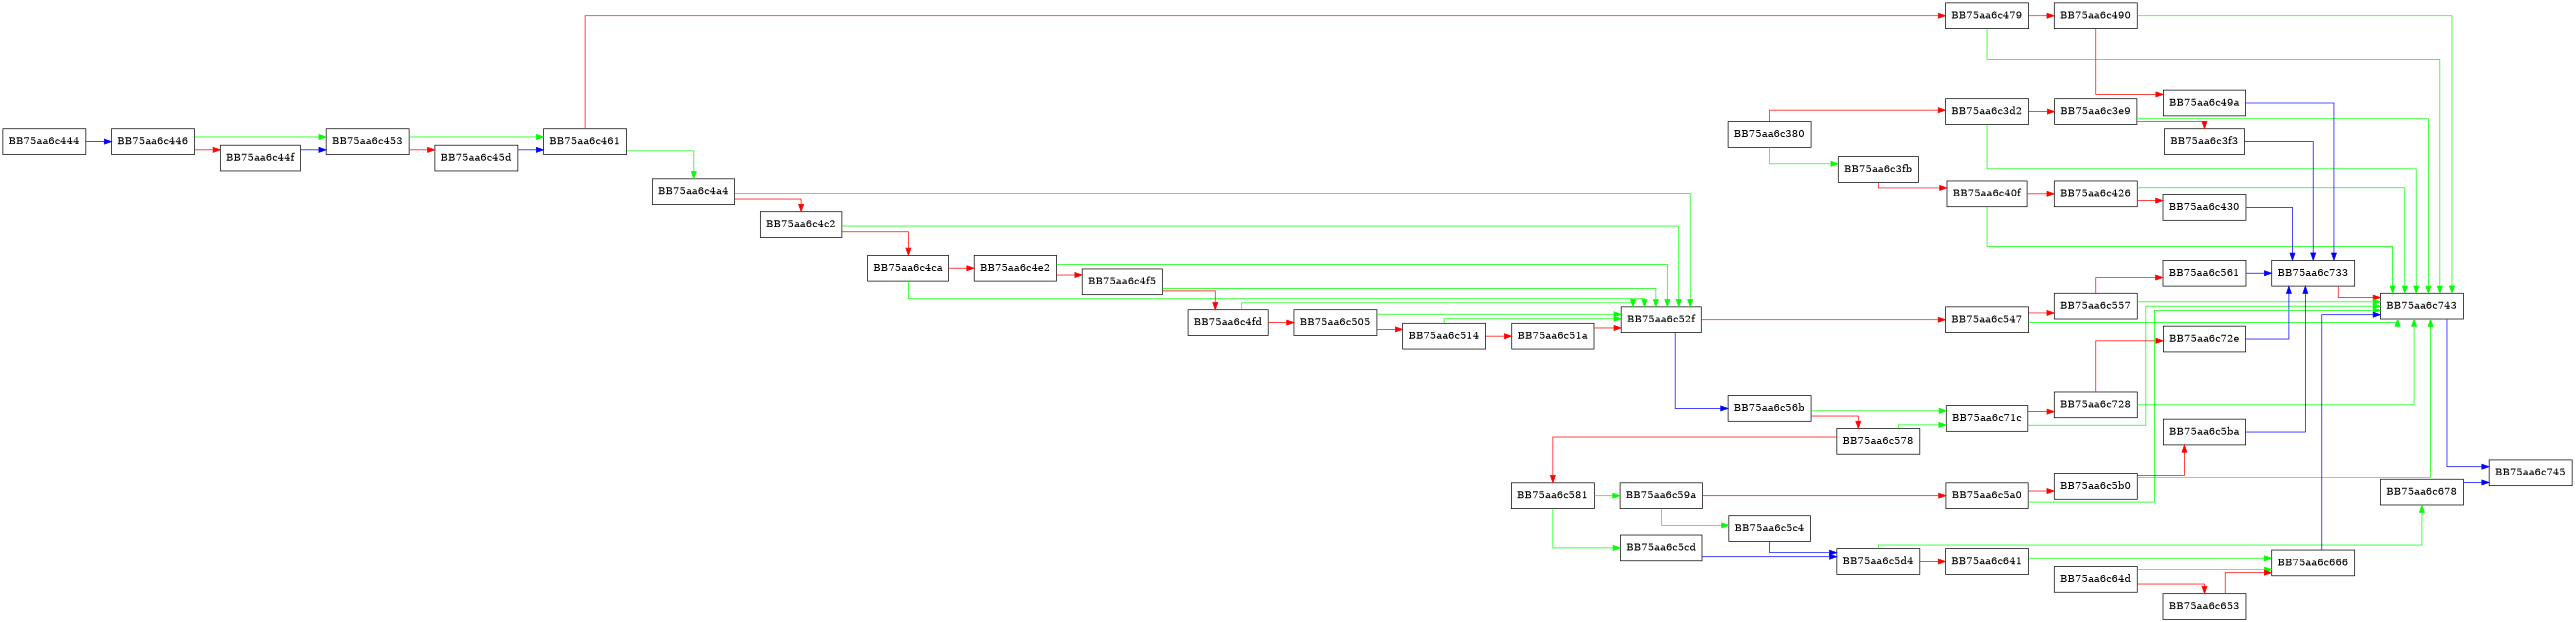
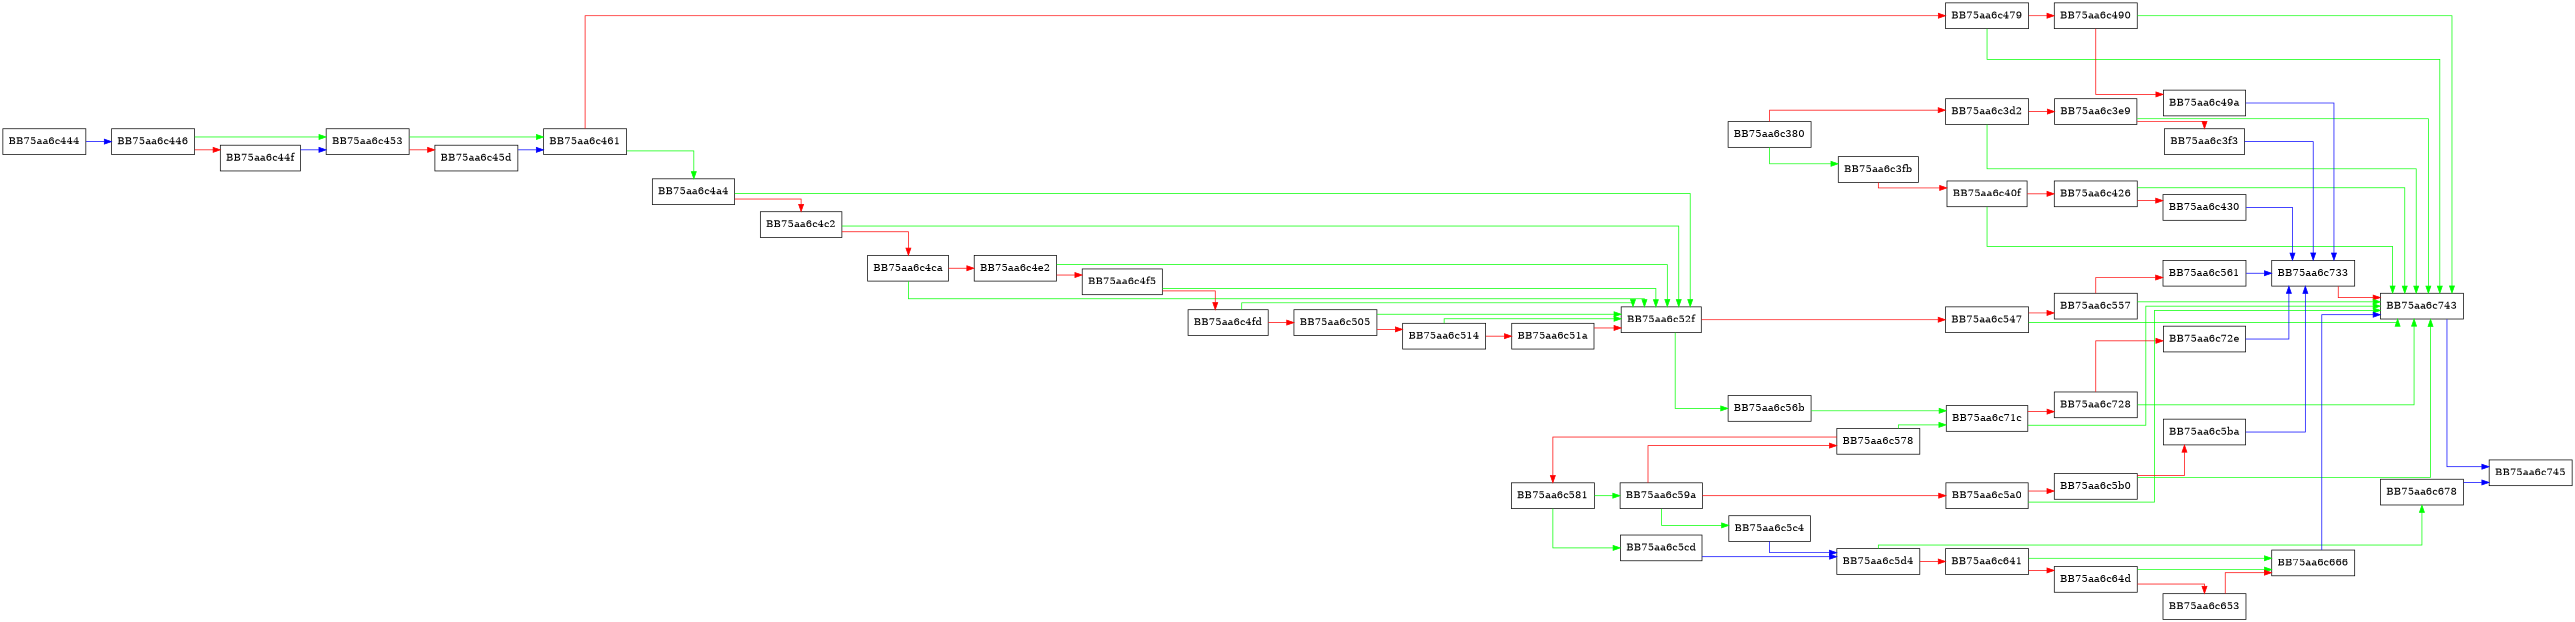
edge "BB75aa6c52f" -> "BB75aa6c56b": color blue -> green
edge "BB75aa6c56b" -> "BB75aa6c578": now "BB75aa6c59a" -> "BB75aa6c578"
edge "BB75aa6c641" -> "BB75aa6c64d": added
